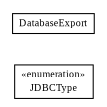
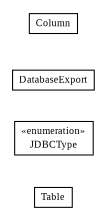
node "Column": added
node "Table": added
